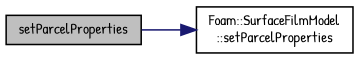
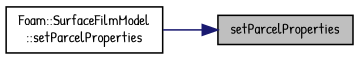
edge "setParcelProperties" -> "Foam::SurfaceFilmModel ::setParcelProperties": reversed
